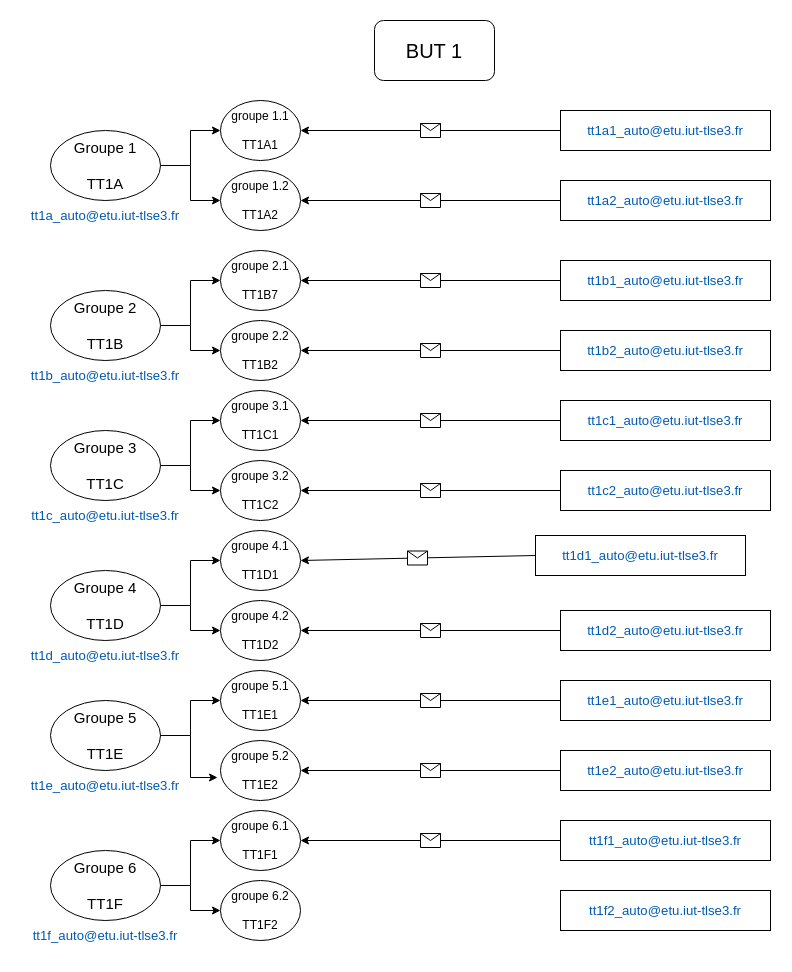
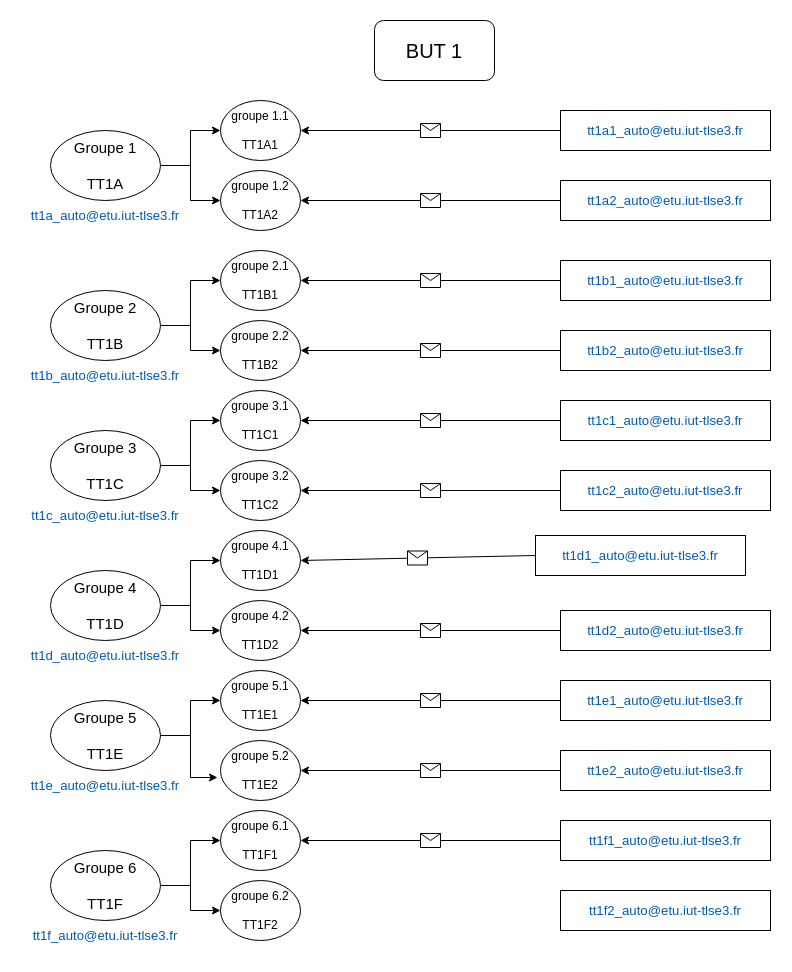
node "groupe 2.1TT1B7": label "groupe 2.1TT1B7" -> "groupe 2.1TT1B1"
